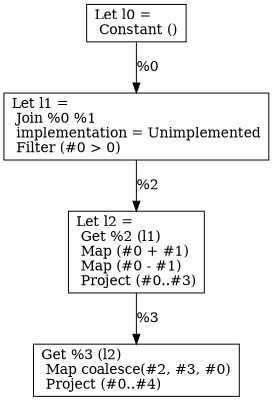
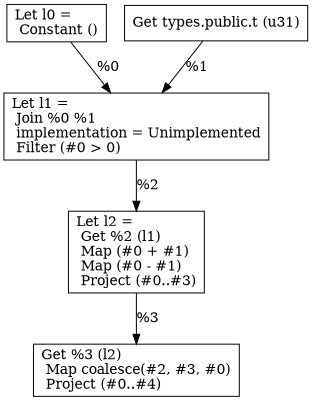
node "Get types.public.t (u31)": added
